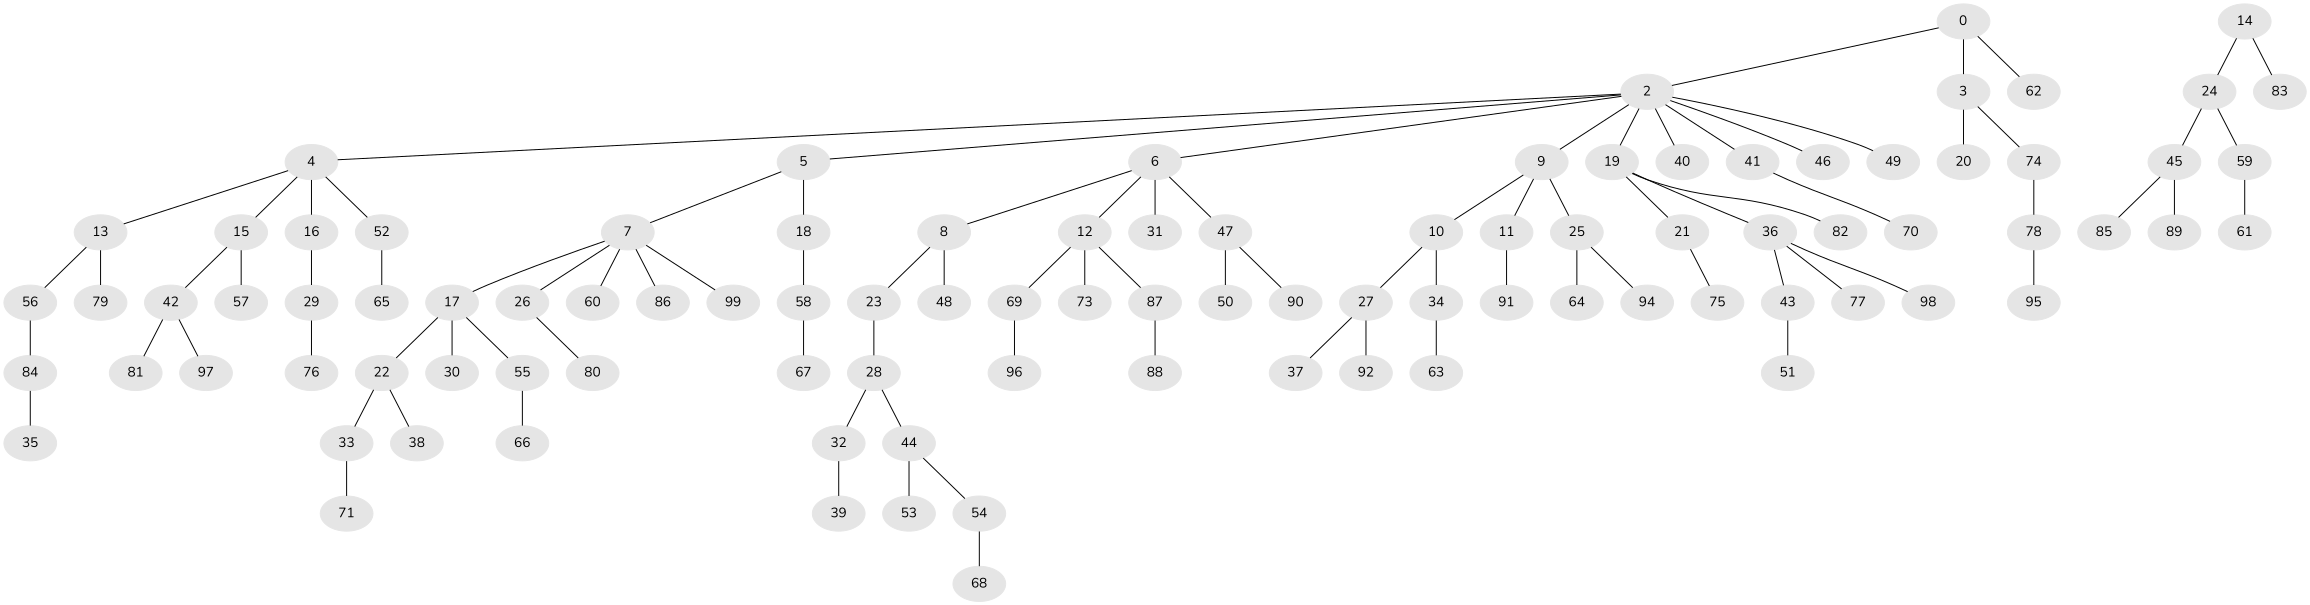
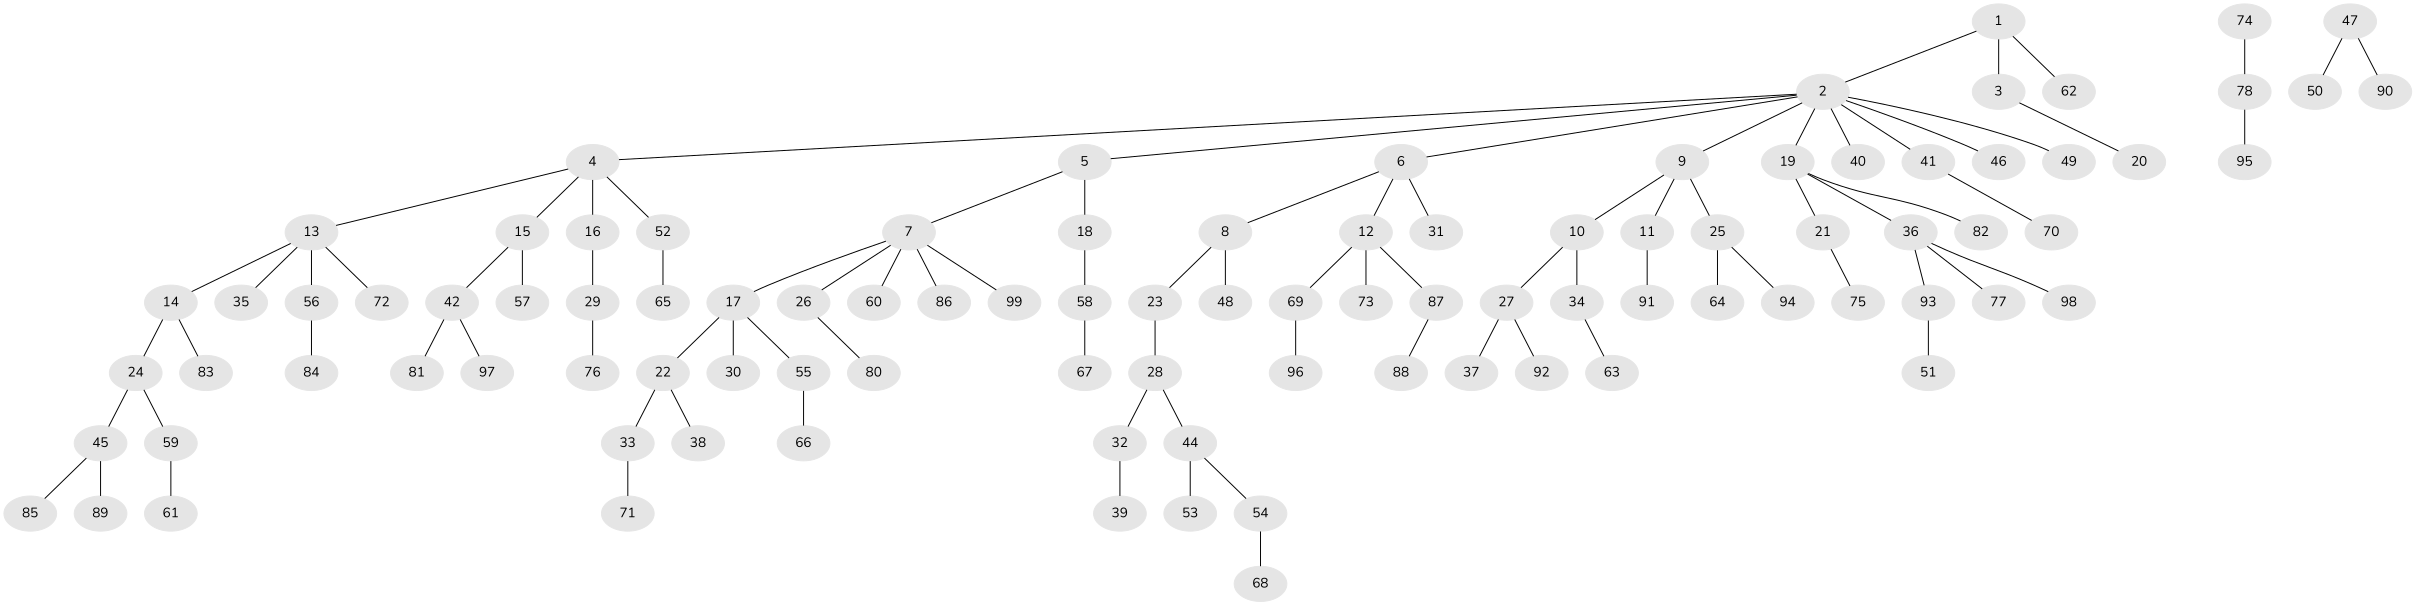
node "0": label "0" -> "1"
edge "3" -- "74": removed
edge "6" -- "47": removed
edge "13" -- "14": added
node "79": label "79" -> "72"
node "43": label "43" -> "93"
edge "84" -- "35": now "13" -- "35"
